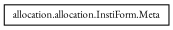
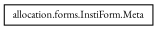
node "allocation.allocation.InstiForm.Meta": label "allocation.allocation.InstiForm.Meta" -> "allocation.forms.InstiForm.Meta"
